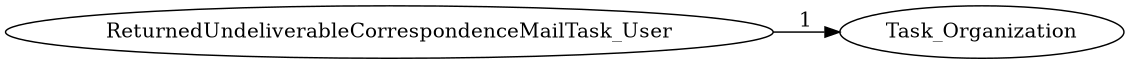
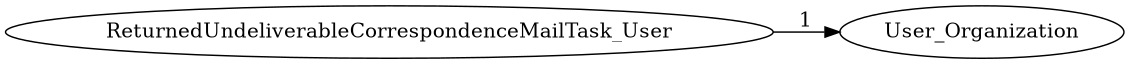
node "Task_Organization": label "Task_Organization" -> "User_Organization"
